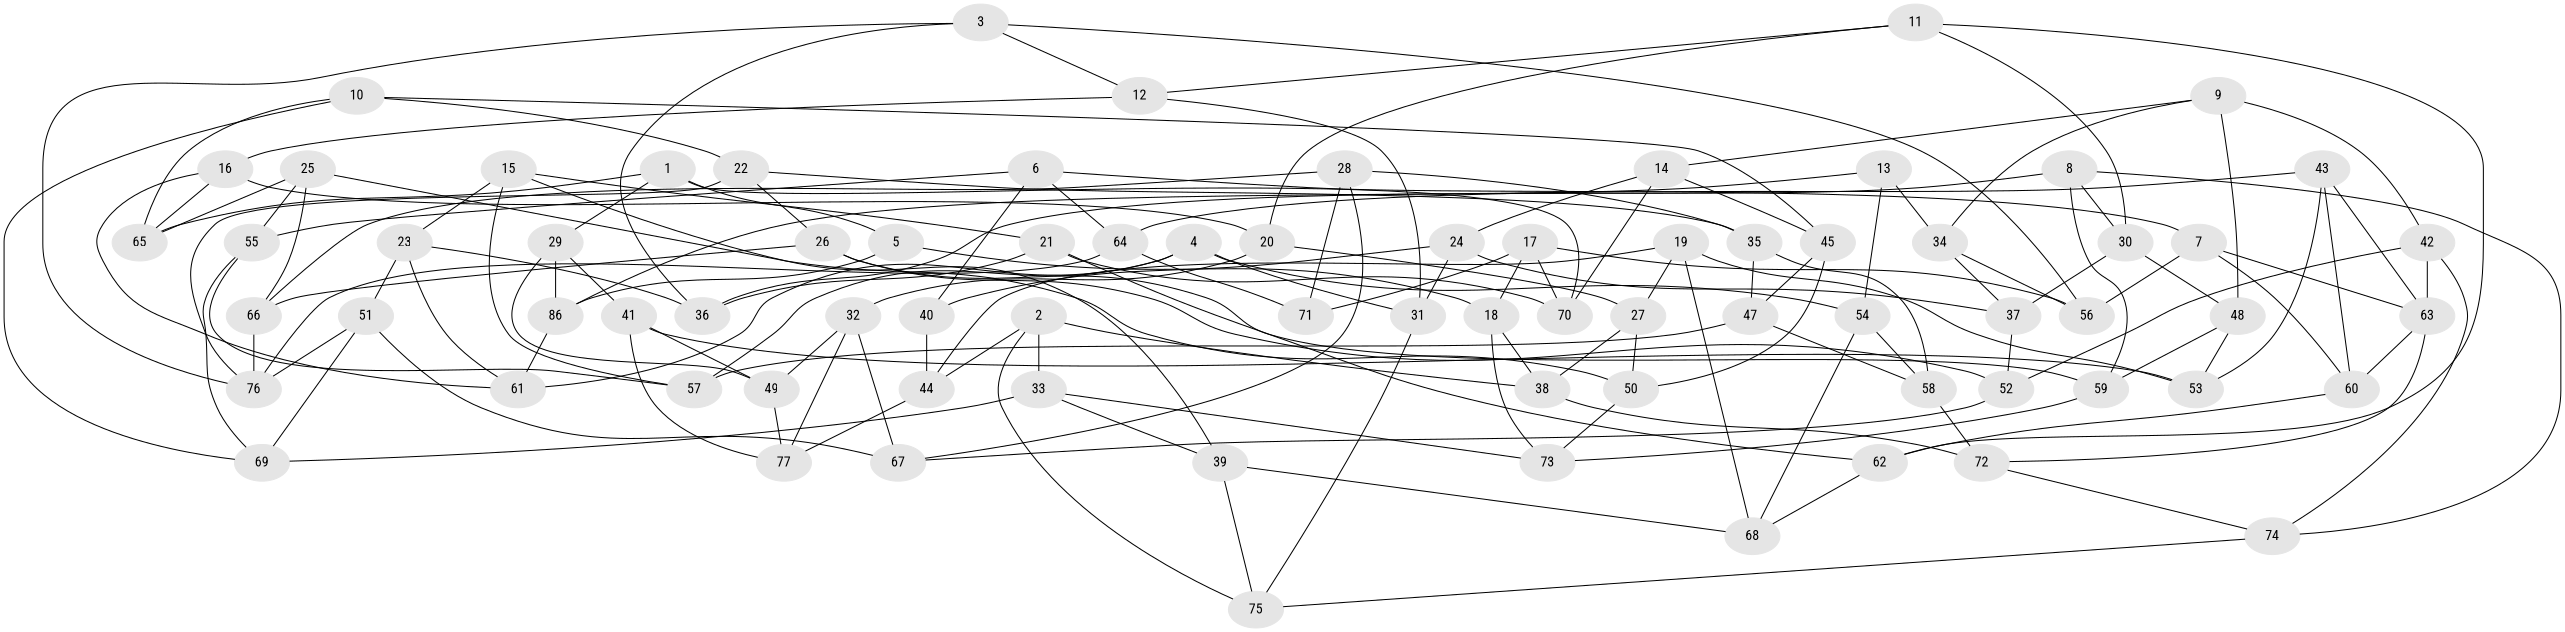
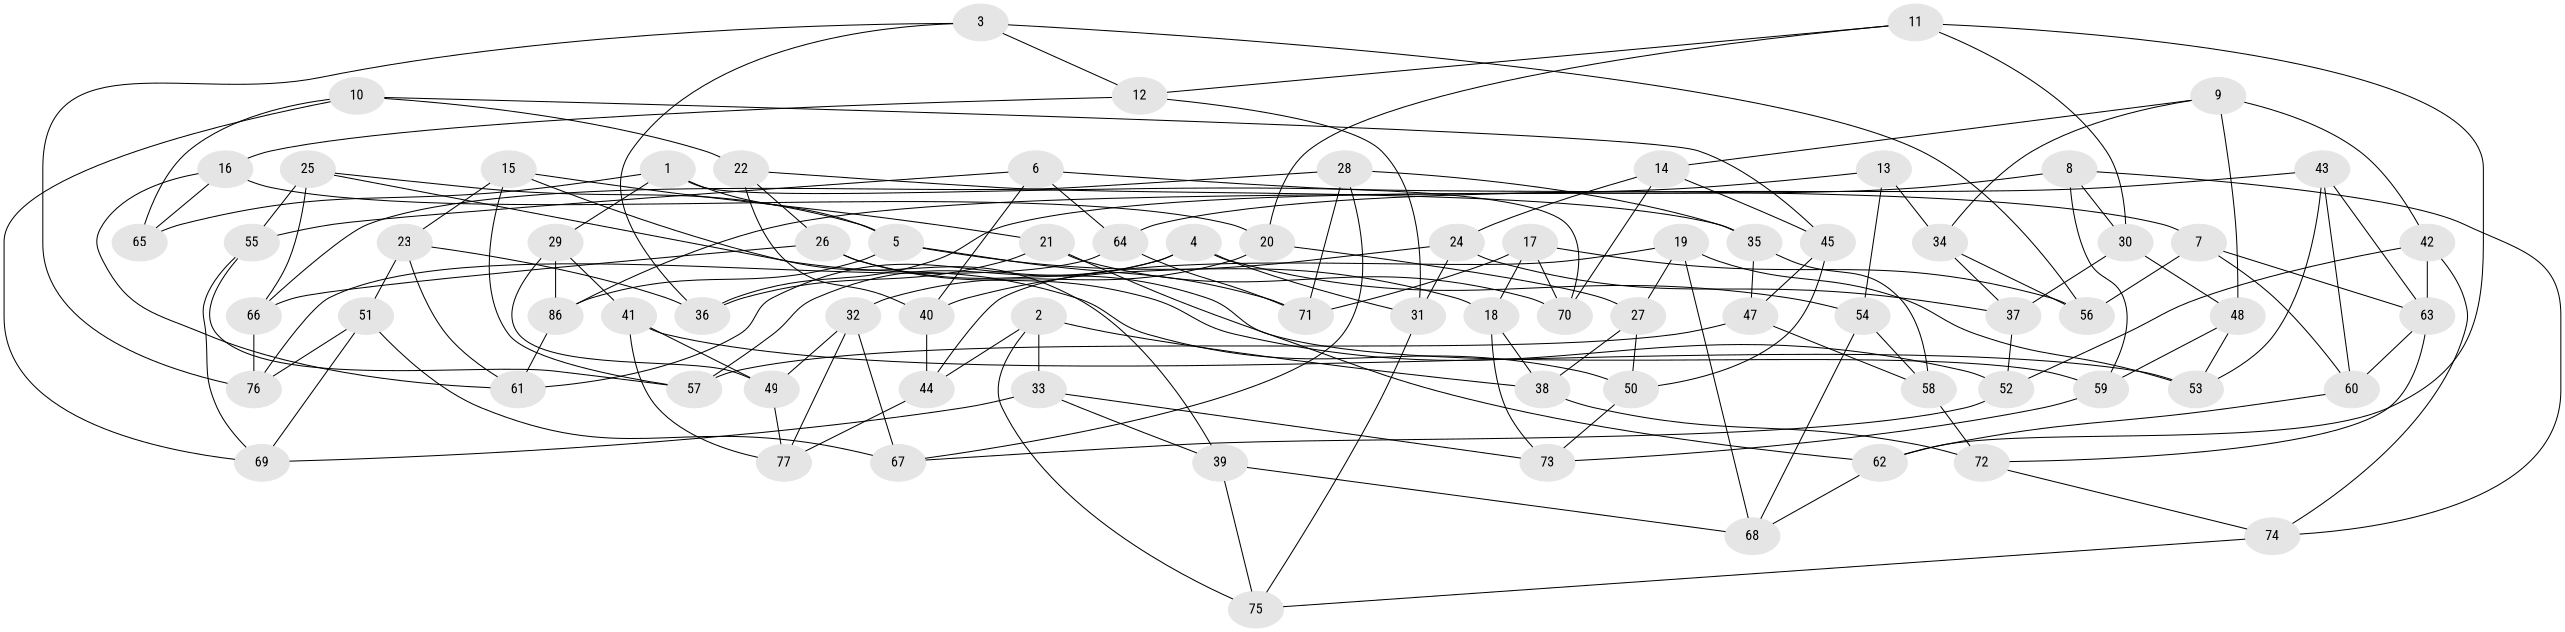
edge "25" -- "65": now "25" -- "5"
edge "22" -- "76": now "22" -- "40"
edge "5" -- "71": added
